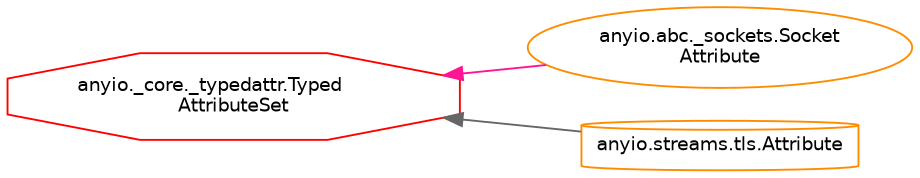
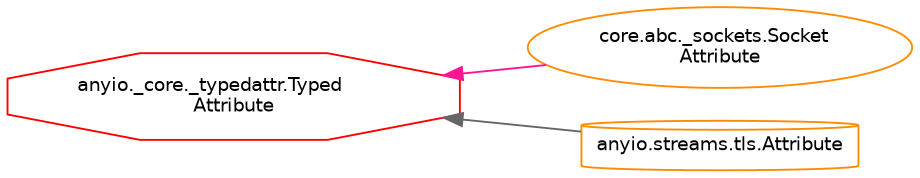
node "anyio.abc._sockets.Socket Attribute": label "anyio.abc._sockets.Socket Attribute" -> "core.abc._sockets.Socket Attribute"
node "anyio._core._typedattr.Typed AttributeSet": label "anyio._core._typedattr.Typed AttributeSet" -> "anyio._core._typedattr.Typed Attribute"
